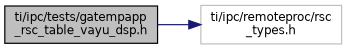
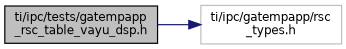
node "ti/ipc/remoteproc/rsc _types.h": label "ti/ipc/remoteproc/rsc _types.h" -> "ti/ipc/gatempapp/rsc _types.h"
